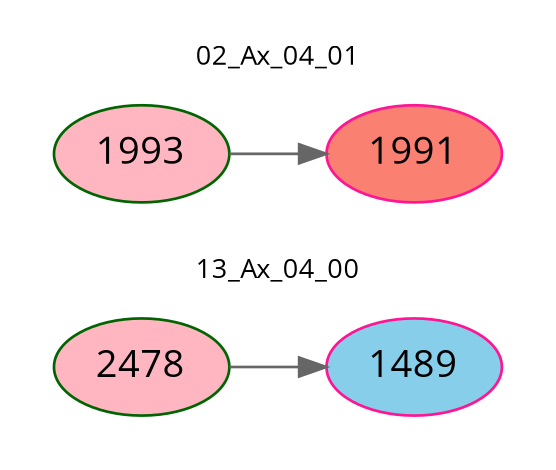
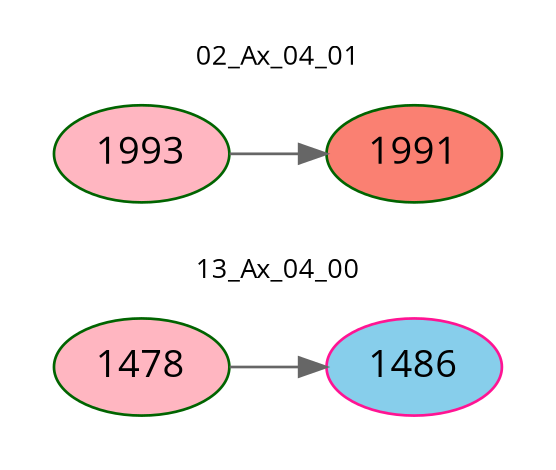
node "1991": color deeppink -> darkgreen
node "2478": label "2478" -> "1478"
node "1489": label "1489" -> "1486"
